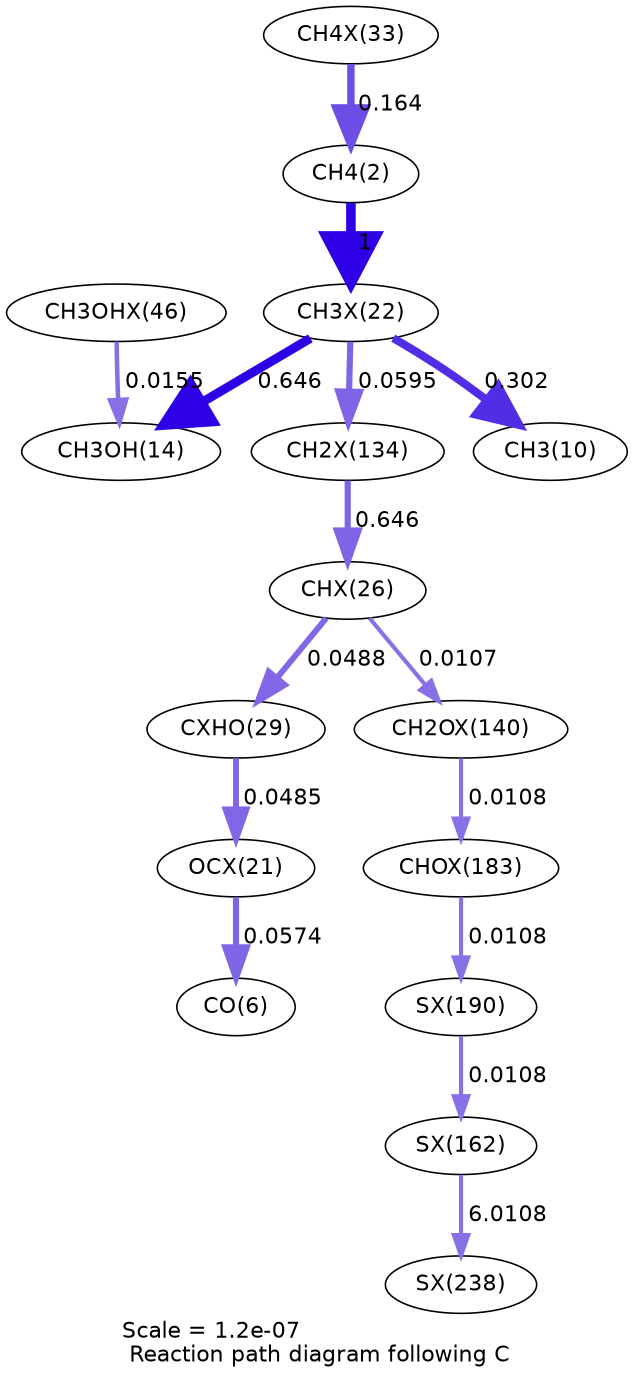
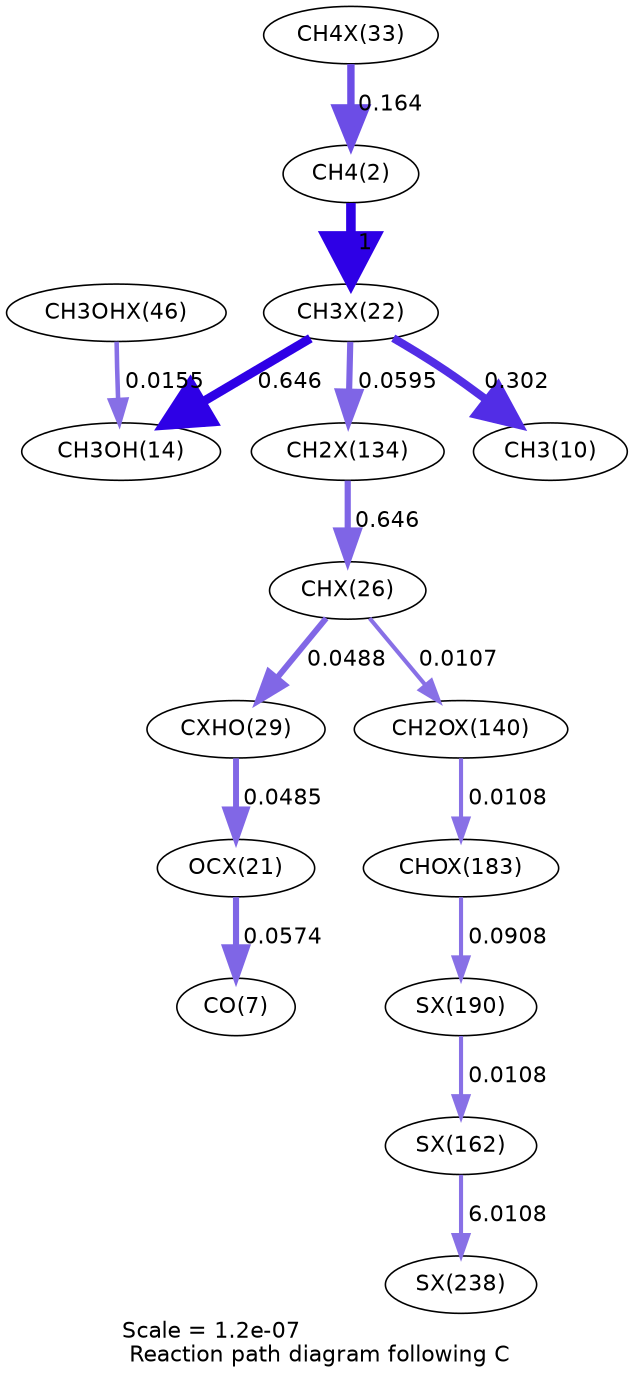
edge "CHOX(183)" -> "SX(190)": label " 0.0108" -> " 0.0908"
node "CO(6)": label "CO(6)" -> "CO(7)"
